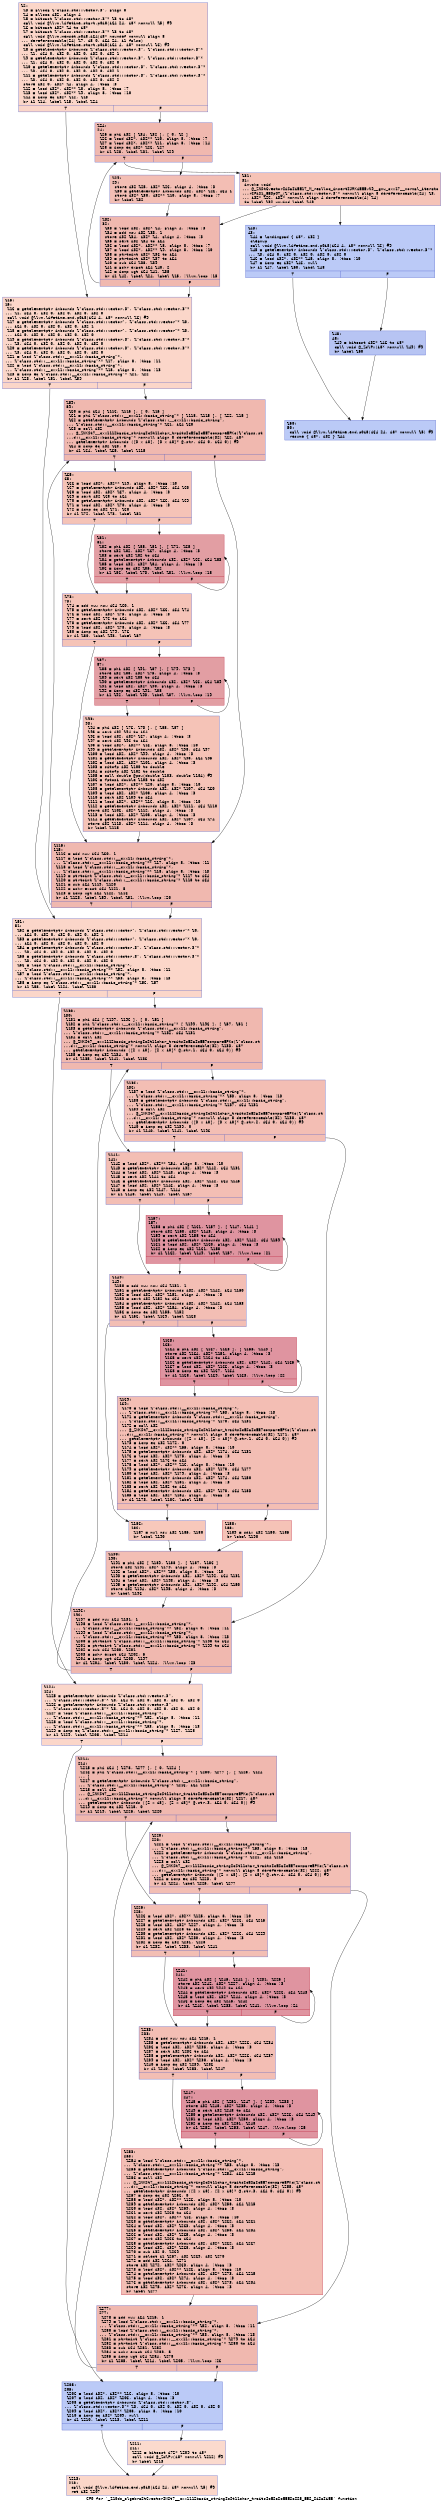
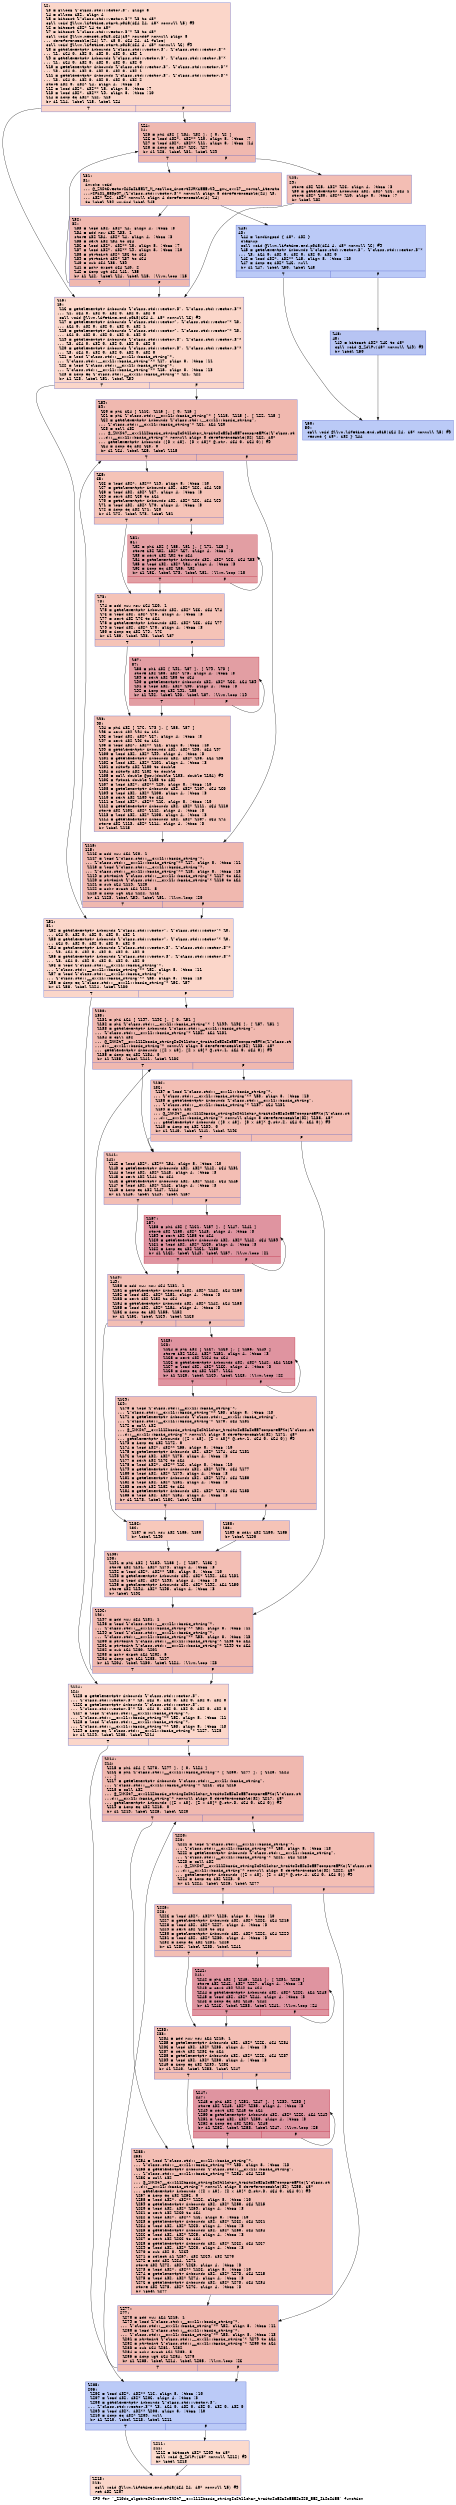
edge "%29:" -> "%32:": now "%29:" -> "%15:"
edge "%73:" -> "%115:": now "%73:" -> "%93:"
node "%93:": text "%103 = sitofp i32 %100 to double" -> "%101 = sitofp i32 %100 to double"
node "%188:": color #b70d28ff -> #3d50c3ff
edge "%214:" -> "%225:": now "%214:" -> "%253:"
node "%253:": color #b70d28ff -> #3d50c3ff
node "%211:": text "%212 = bitcast i72* %209 to i8*" -> "%212 = bitcast i32* %209 to i8*"
